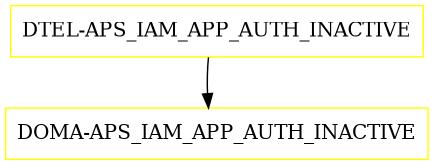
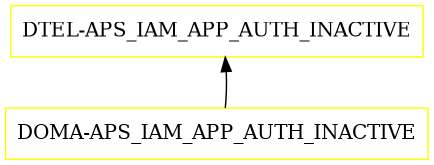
edge "DTEL-APS_IAM_APP_AUTH_INACTIVE" -> "DOMA-APS_IAM_APP_AUTH_INACTIVE": reversed
